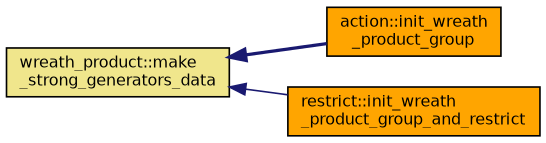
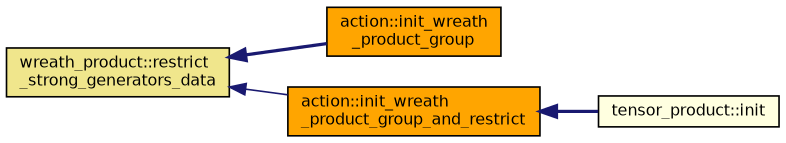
node "wreath_product::make _strong_generators_data": label "wreath_product::make _strong_generators_data" -> "wreath_product::restrict _strong_generators_data"
node "restrict::init_wreath _product_group_and_restrict": label "restrict::init_wreath _product_group_and_restrict" -> "action::init_wreath _product_group_and_restrict"
node "tensor_product::init": added
